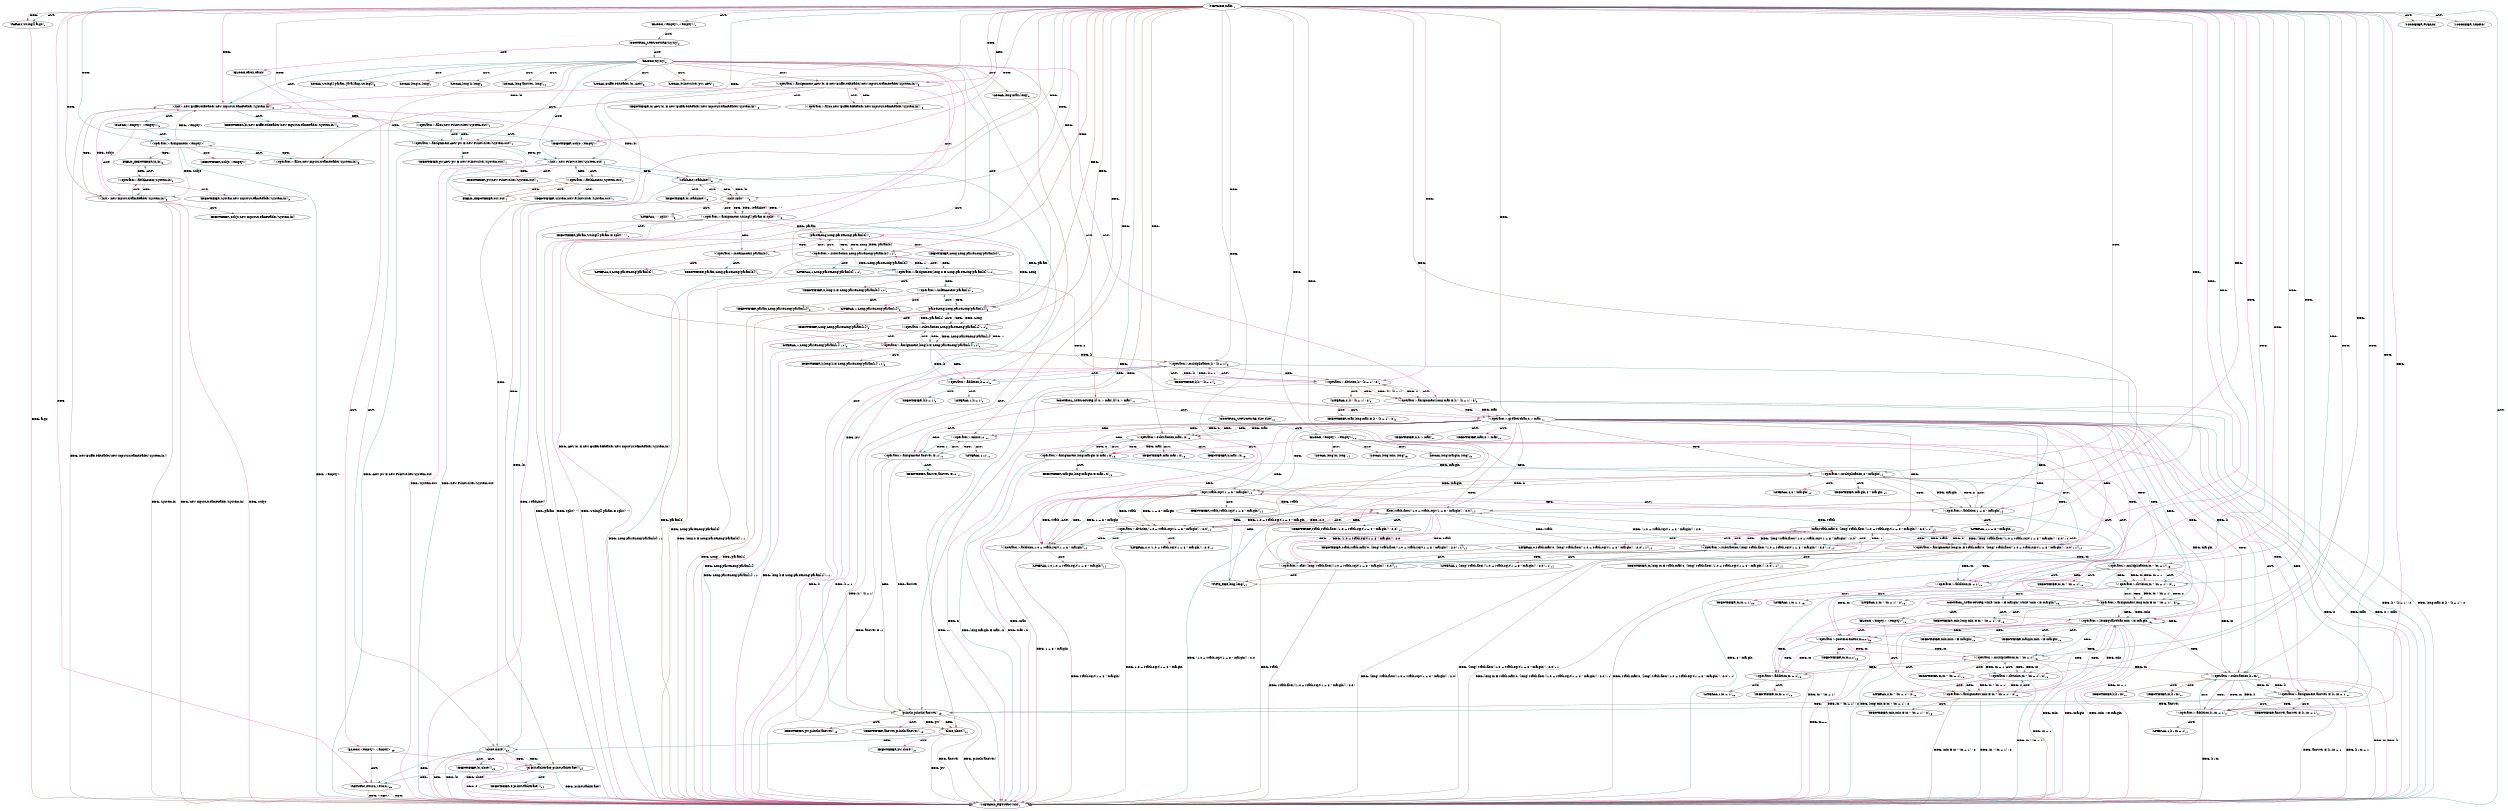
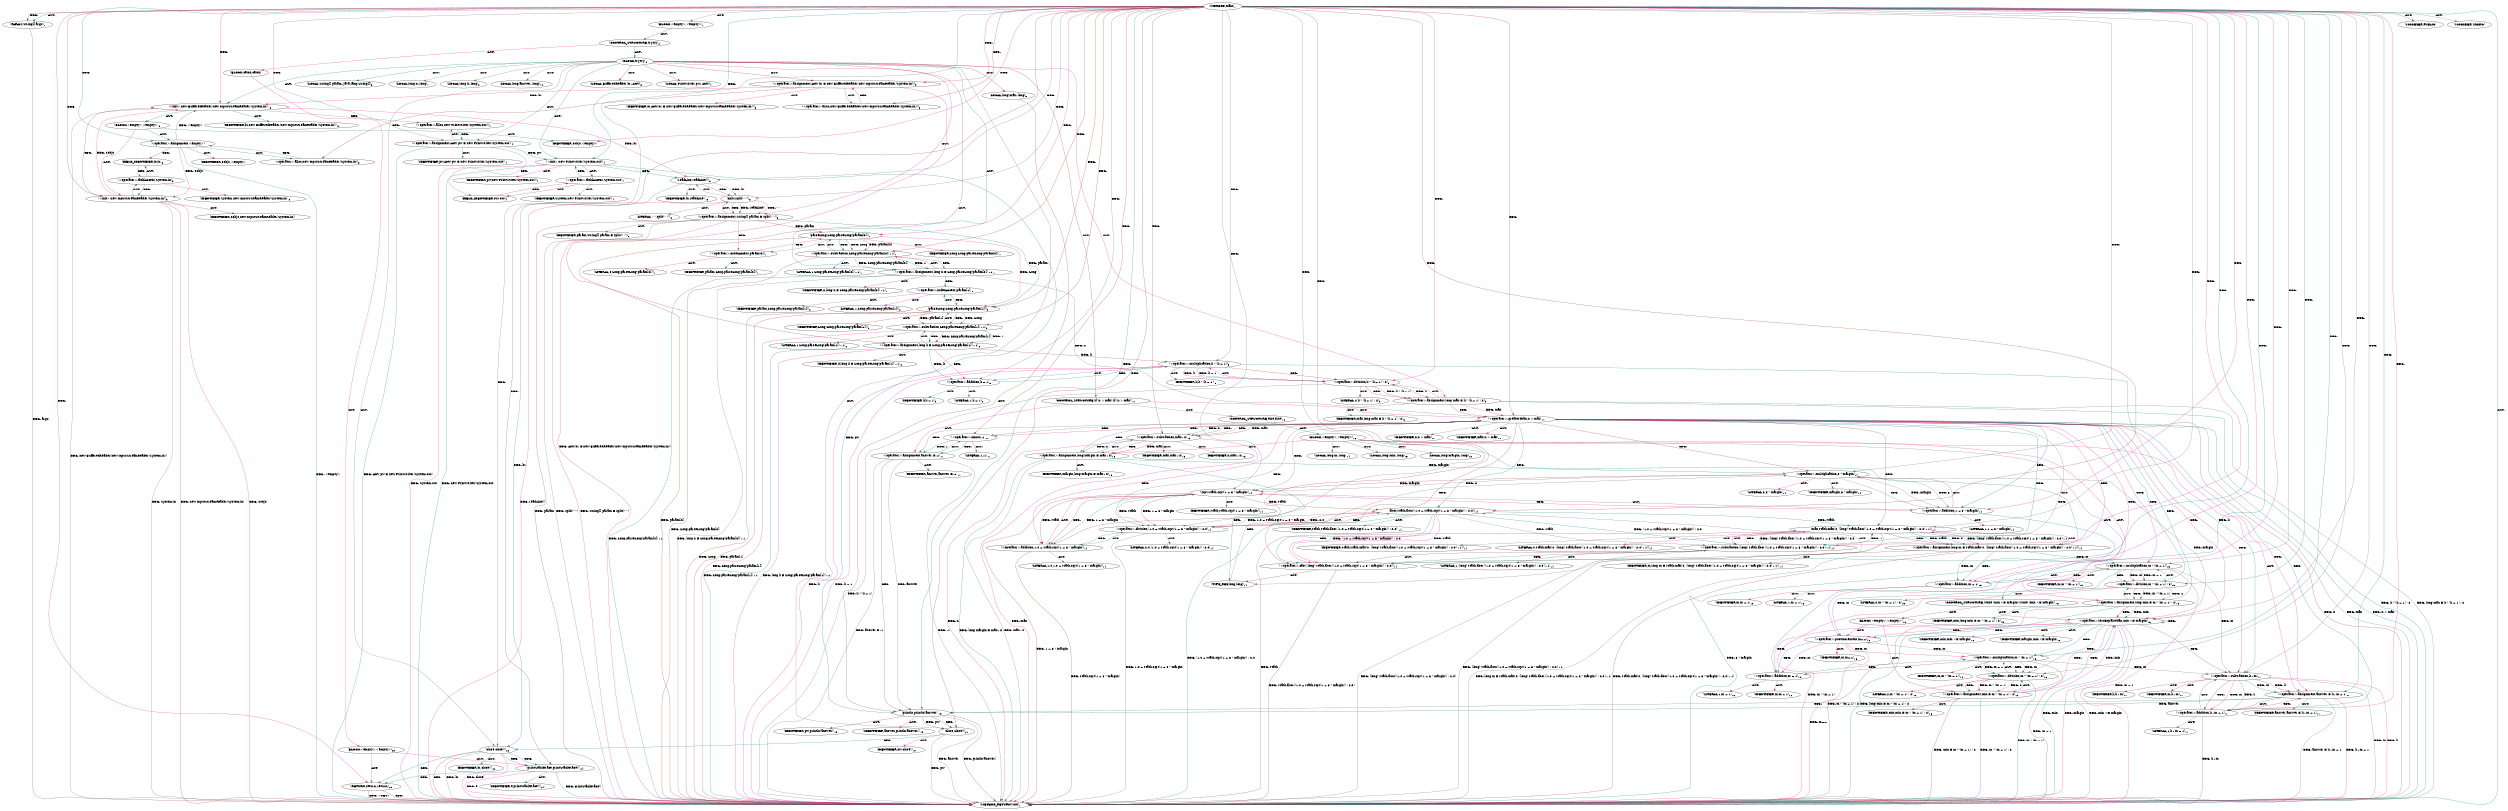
edge "(<operator>.greaterThan,n > max)" -> "(<operator>.assignment,long min = m * (m + 1) / 2)": reversed
node "(println,println(answer))": text "39" -> "19"
